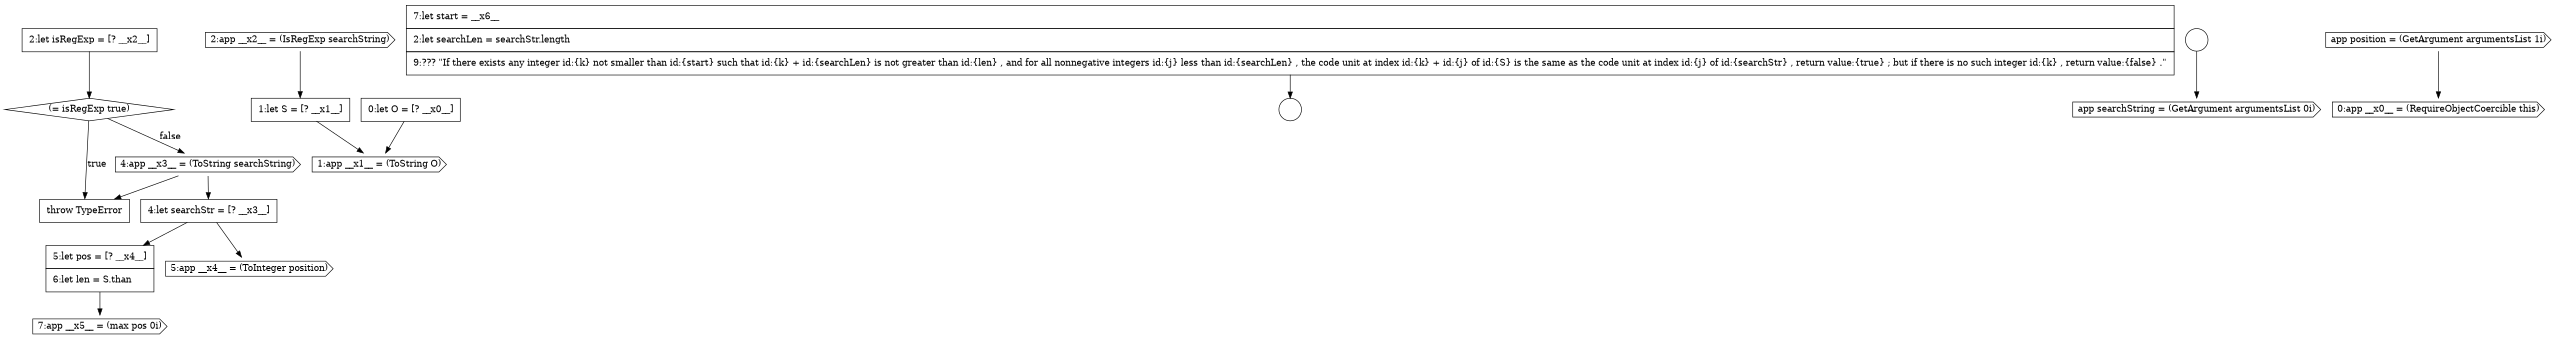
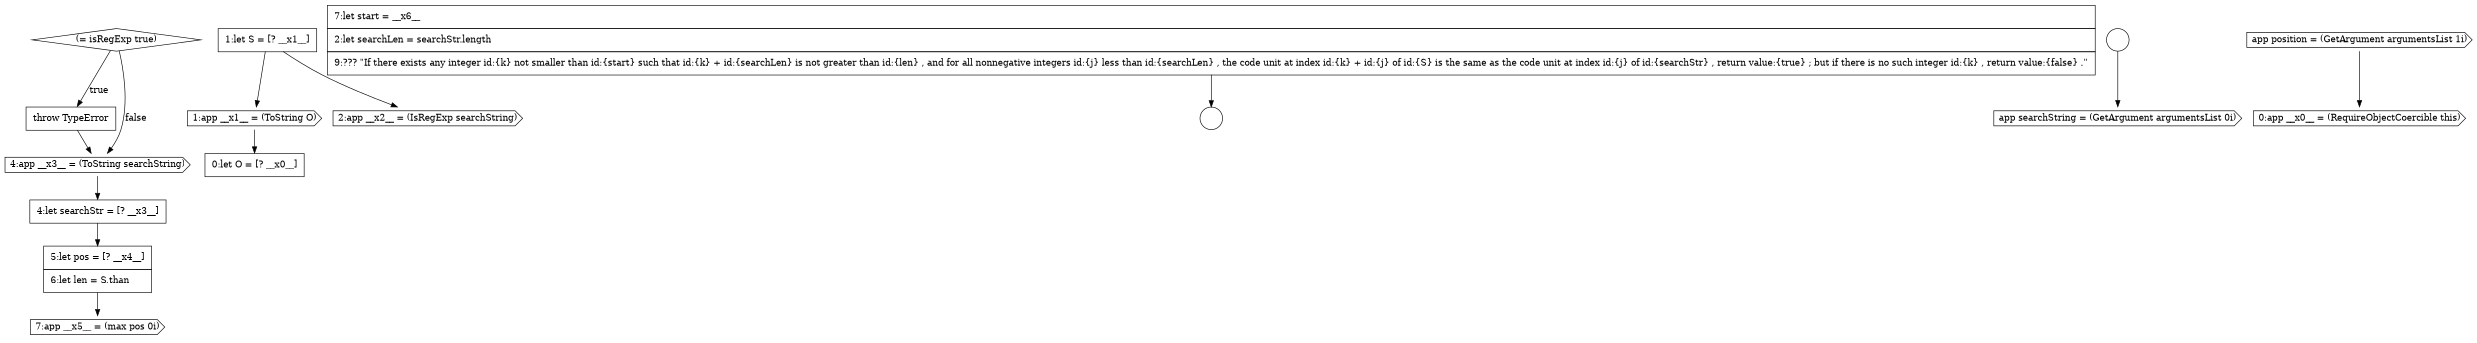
node "2:let isRegExp = [? __x2__]": removed
edge "2:app __x2__ = (IsRegExp searchString)" -> "1:let S = [? __x1__]": reversed
edge "0:let O = [? __x0__]" -> "1:app __x1__ = (ToString O)": reversed
edge "4:app __x3__ = (ToString searchString)" -> "throw TypeError": reversed
node "5:app __x4__ = (ToInteger position)": removed
